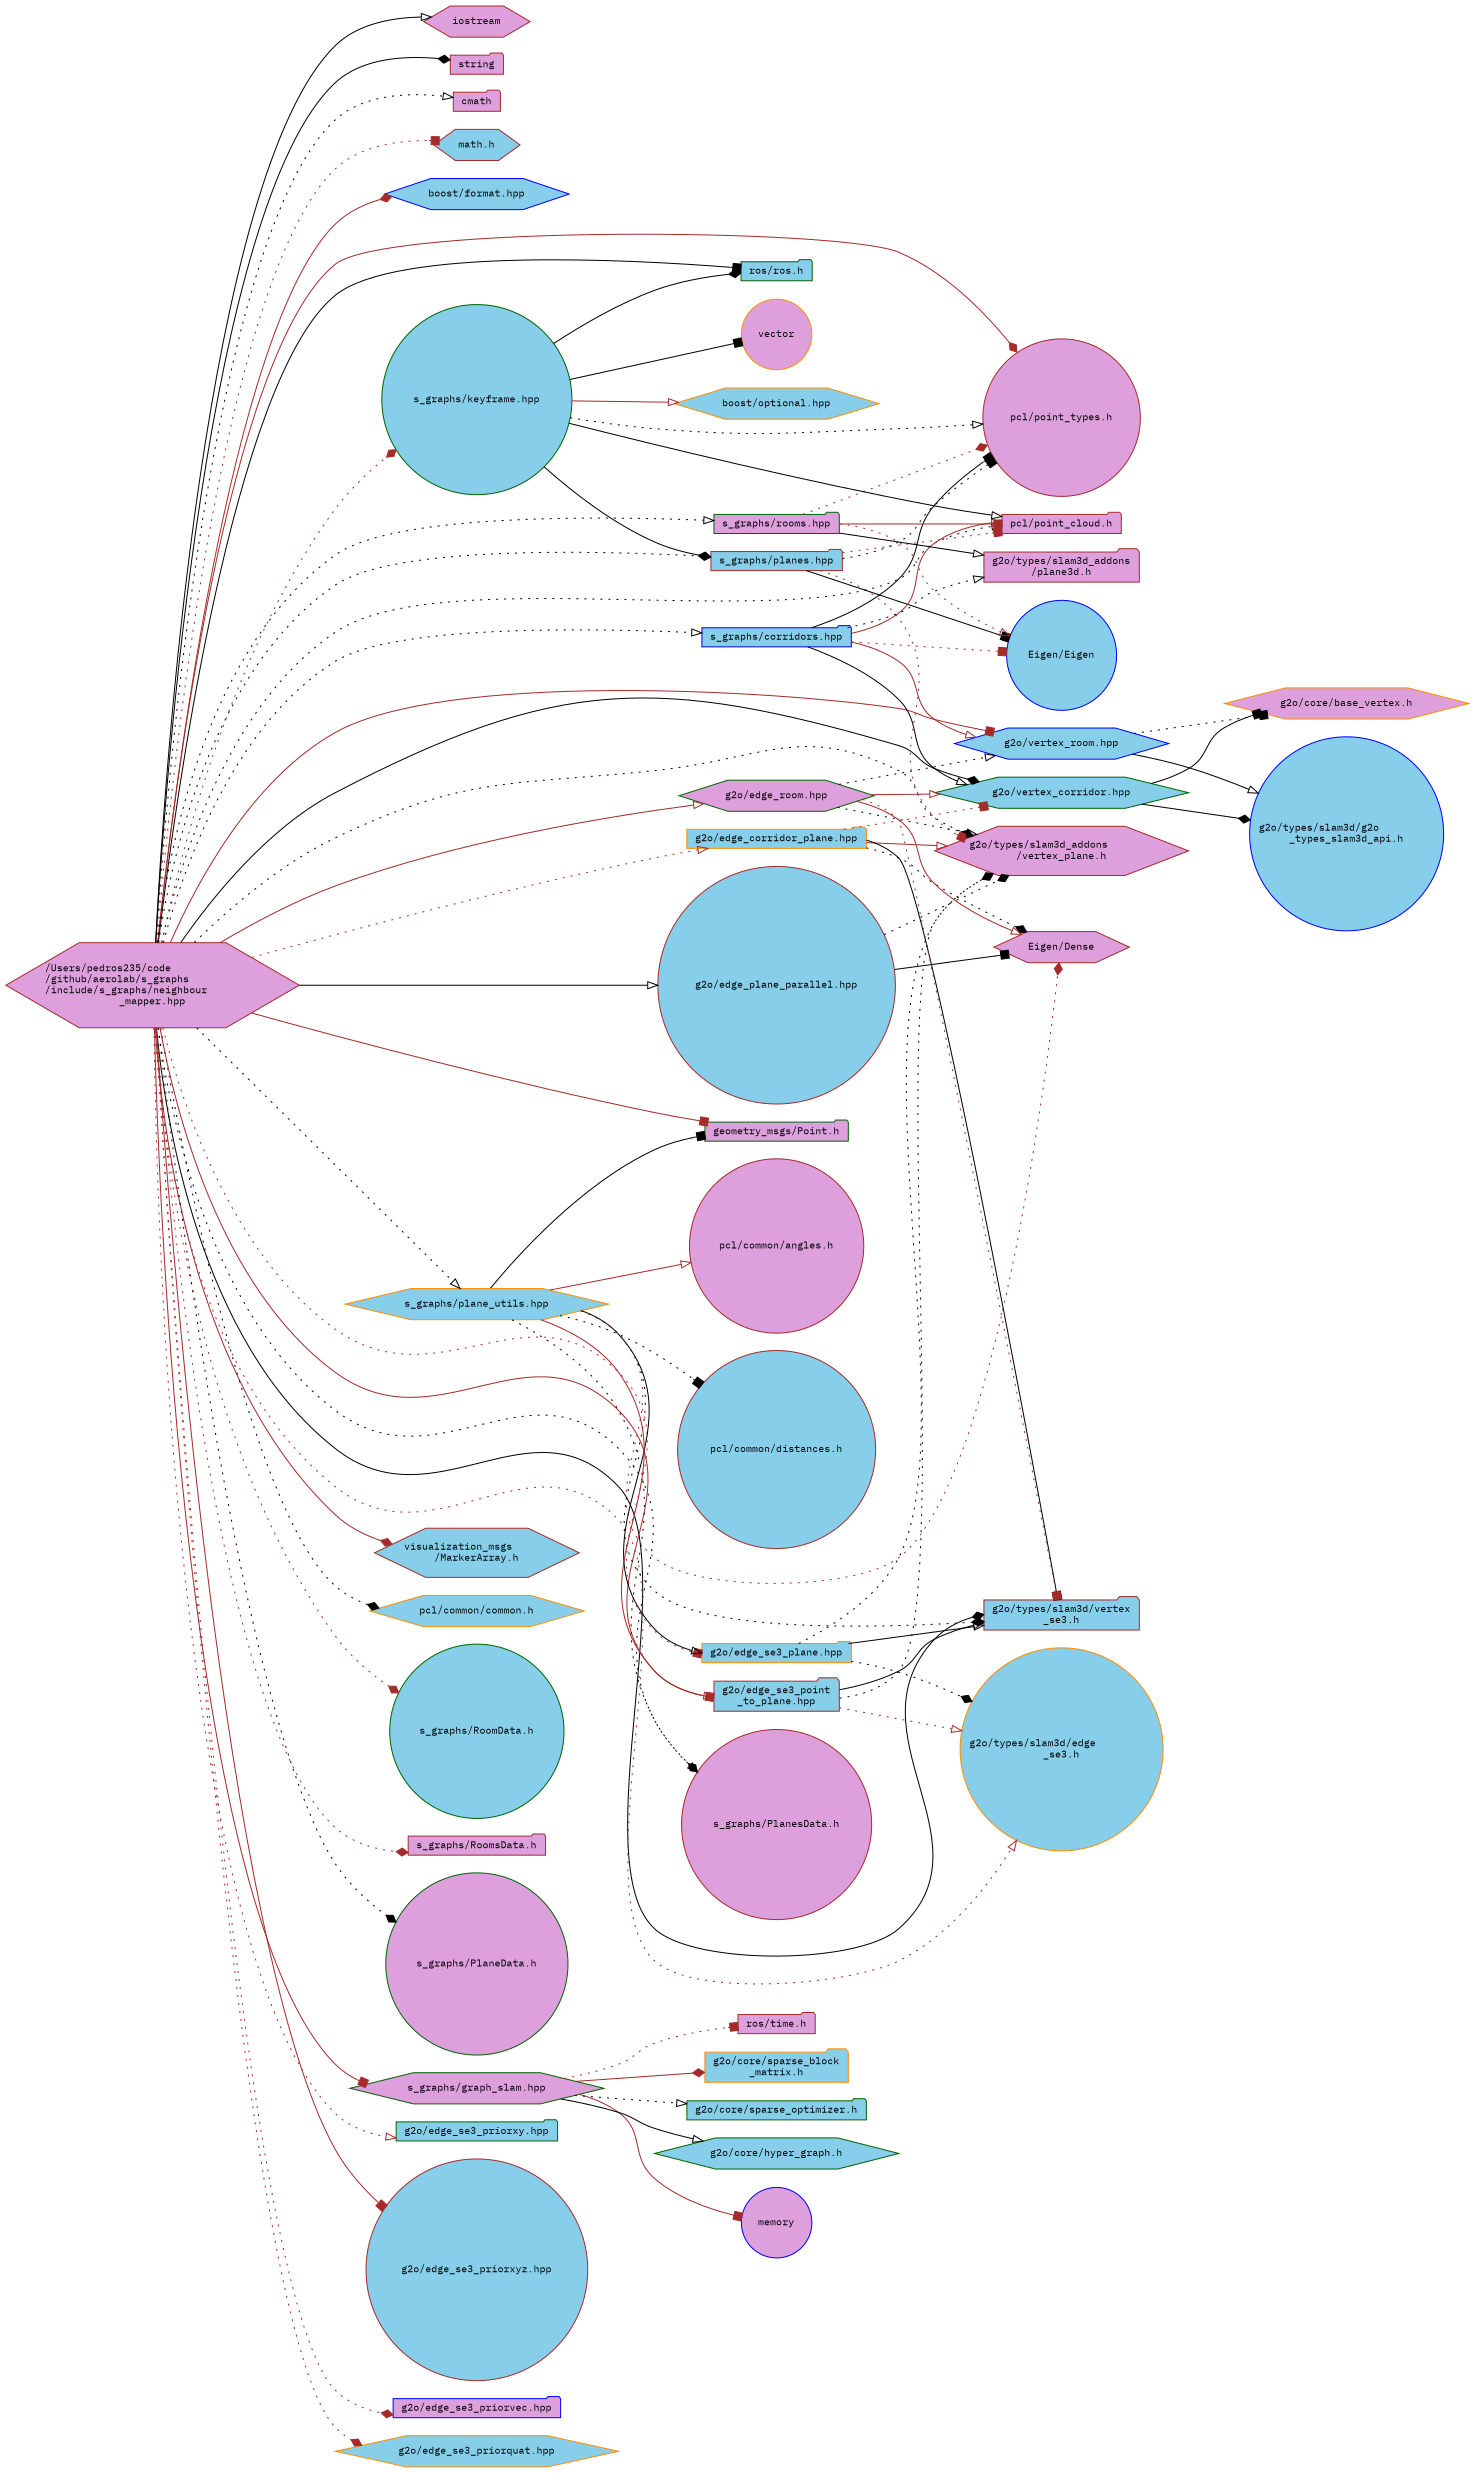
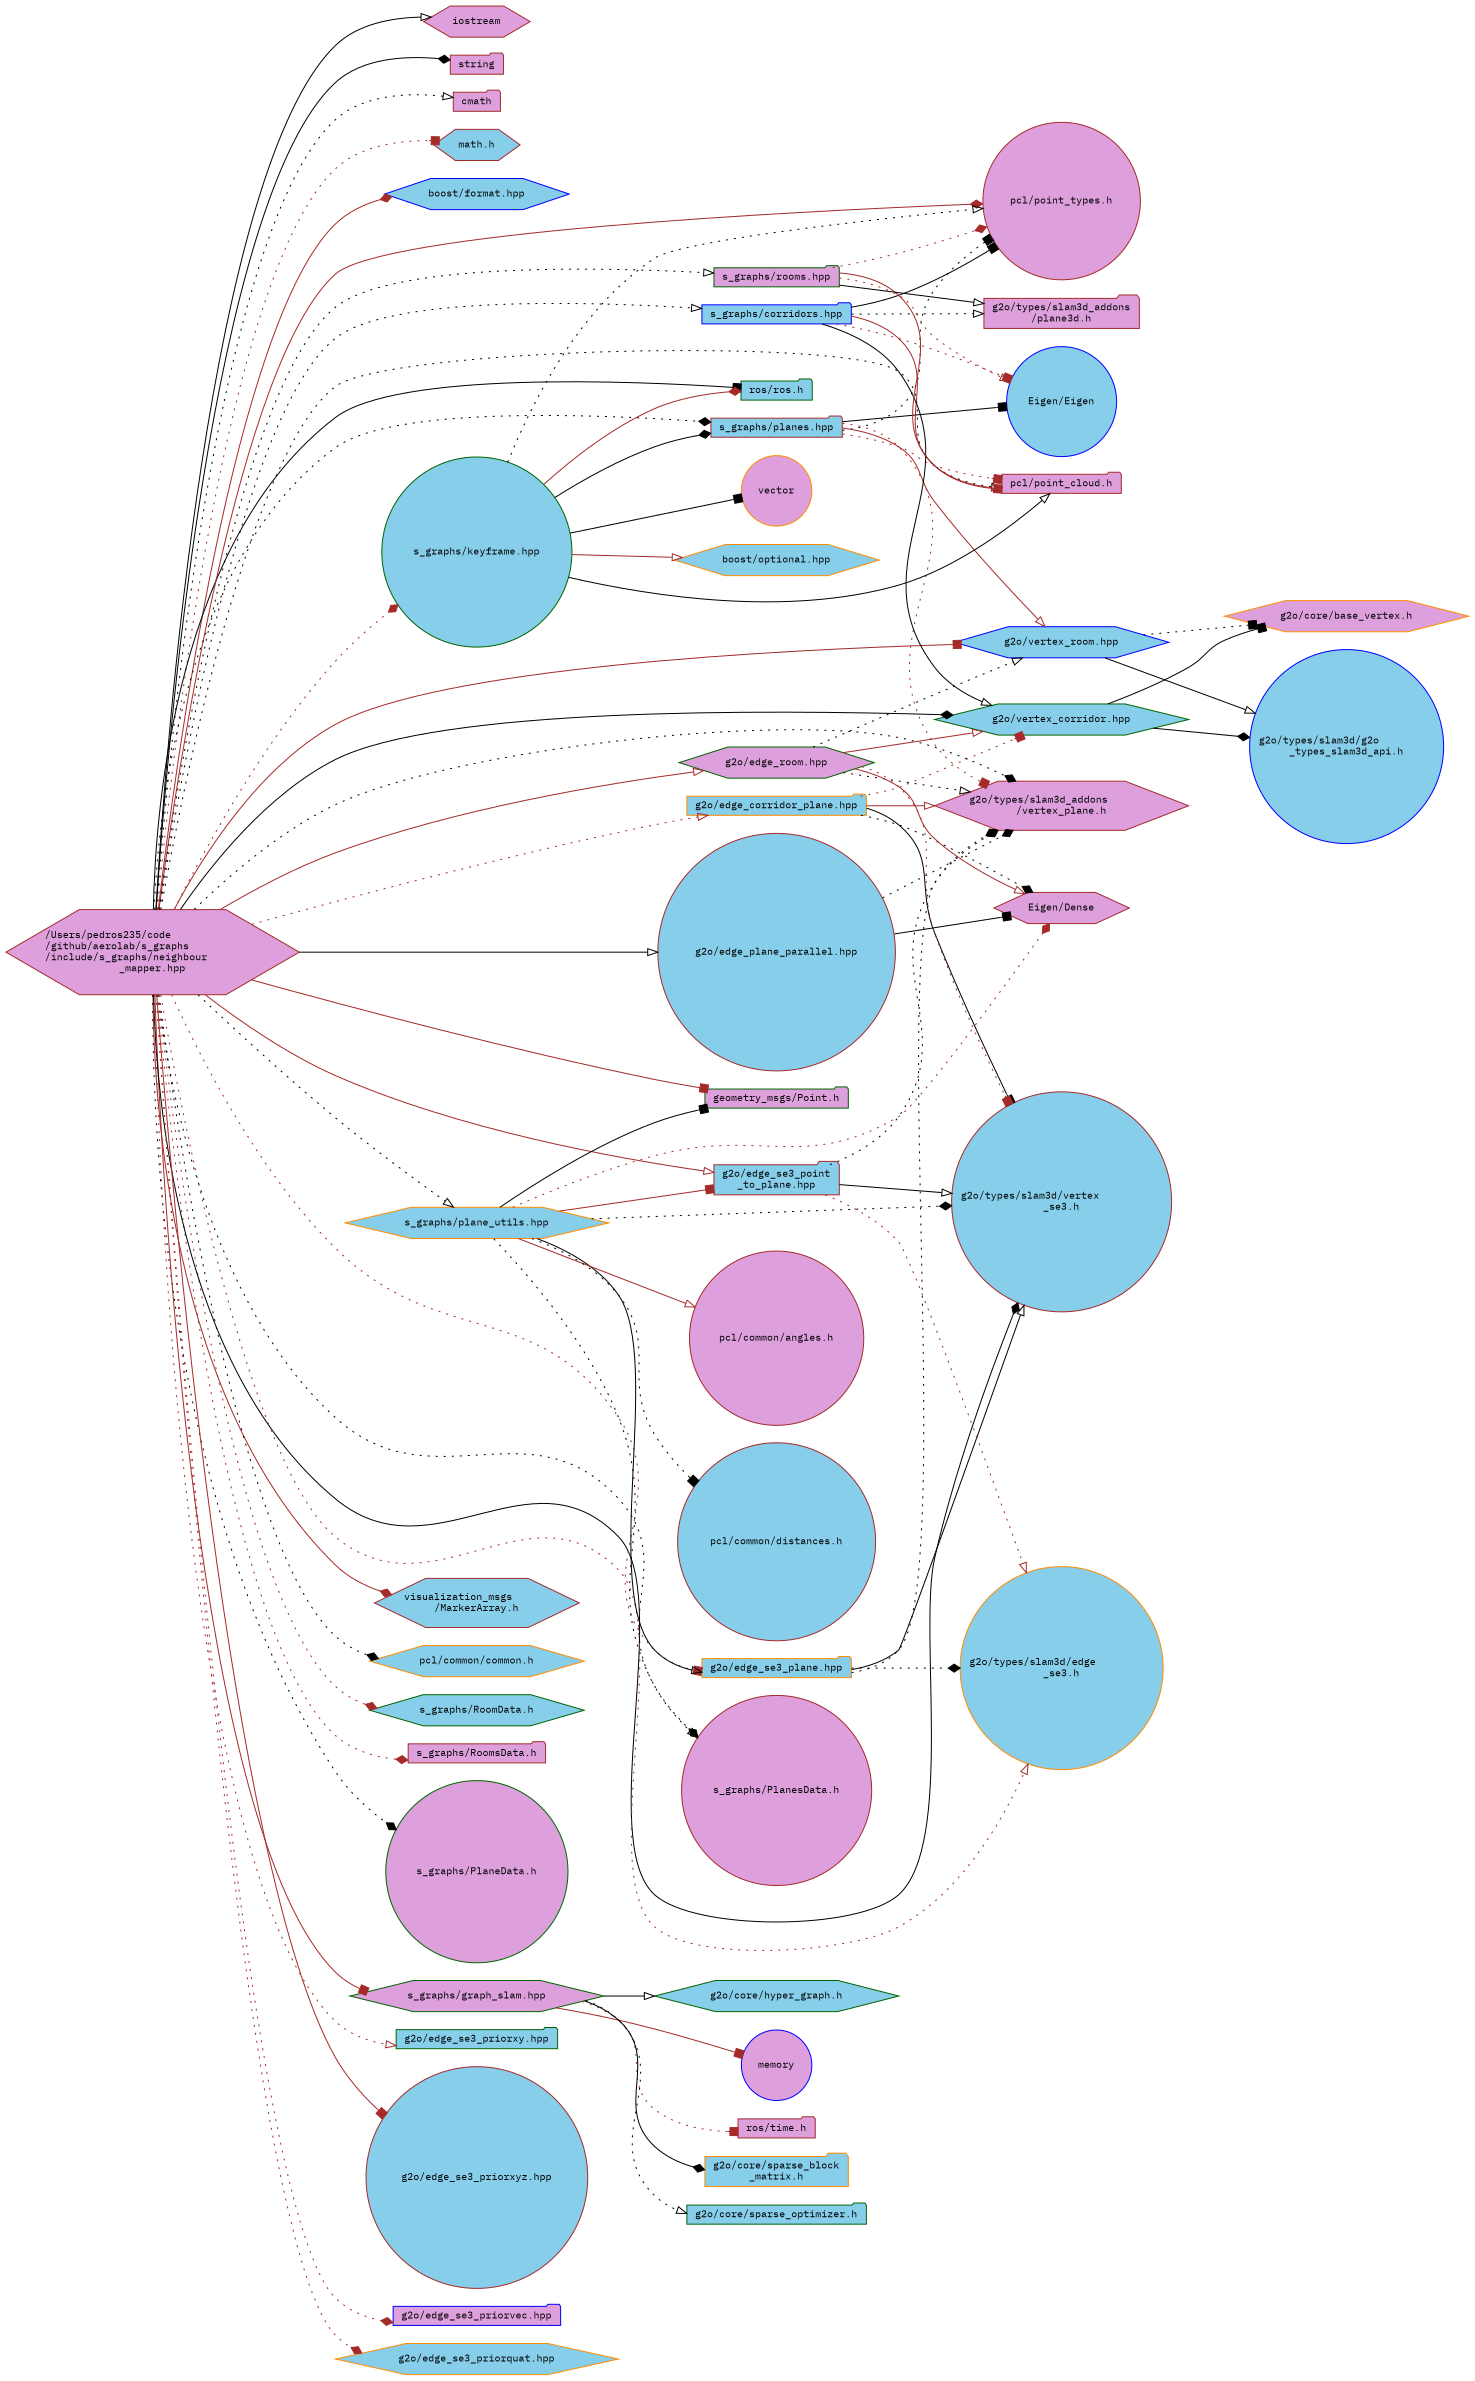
edge "s_graphs/keyframe.hpp" -> "ros/ros.h": color black -> brown
edge "s_graphs/corridors.hpp" -> "g2o/vertex_room.hpp": now "s_graphs/planes.hpp" -> "g2o/vertex_room.hpp"
node "g2o/types/slam3d/vertex _se3.h": shape folder -> circle
node "s_graphs/RoomData.h": shape circle -> hexagon
edge "s_graphs/graph_slam.hpp" -> "g2o/core/sparse_block _matrix.h": color brown -> black
